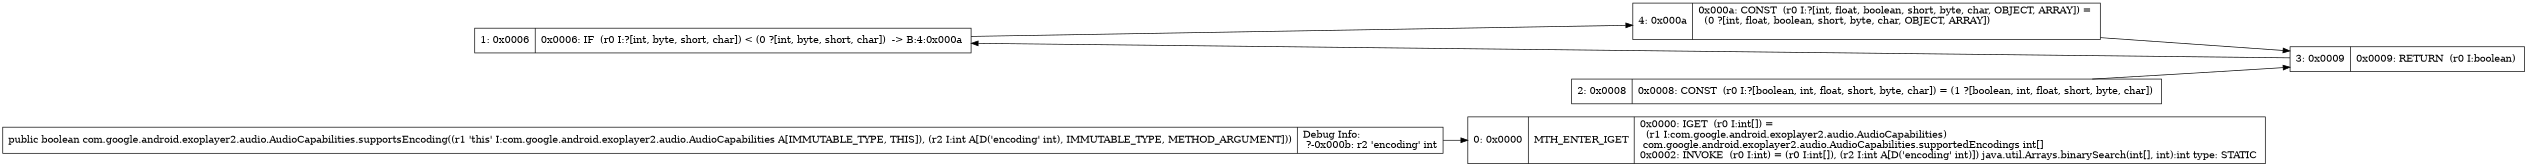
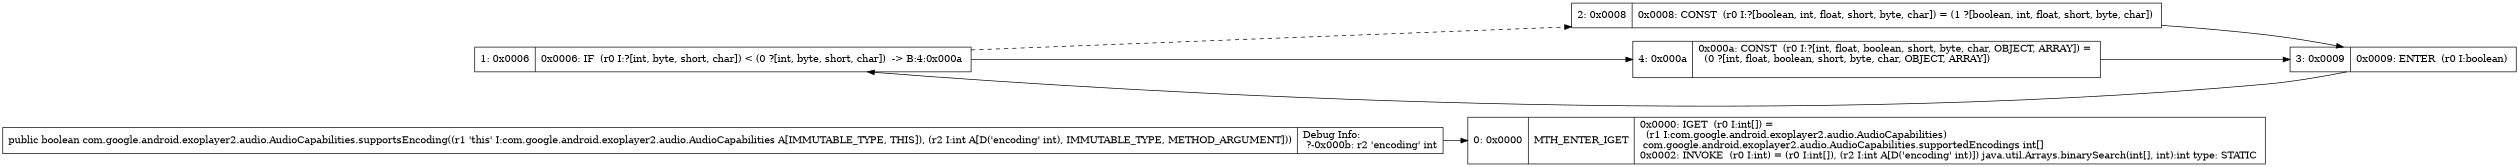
edge "1: 0x0006" -> "2: 0x0008": added
node "3: 0x0009": text "0x0009: RETURN  (r0 I:boolean)" -> "0x0009: ENTER  (r0 I:boolean)"
